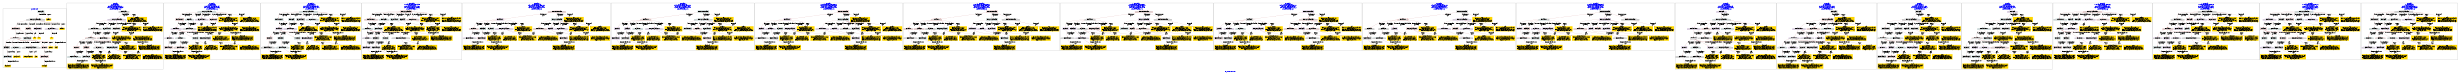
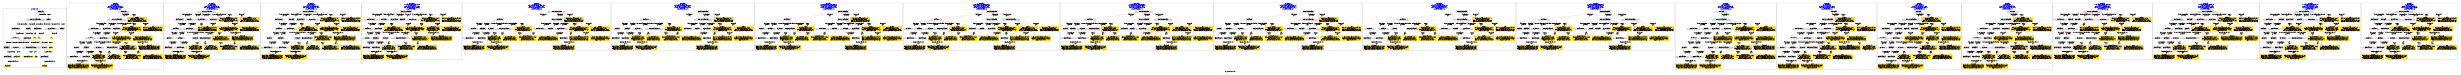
node "image_url": fillcolor gold -> lightgray
node "made": removed
node "artist_appellation_uri": label "artist_appellation_uri" -> "artist_nationality_uri"
